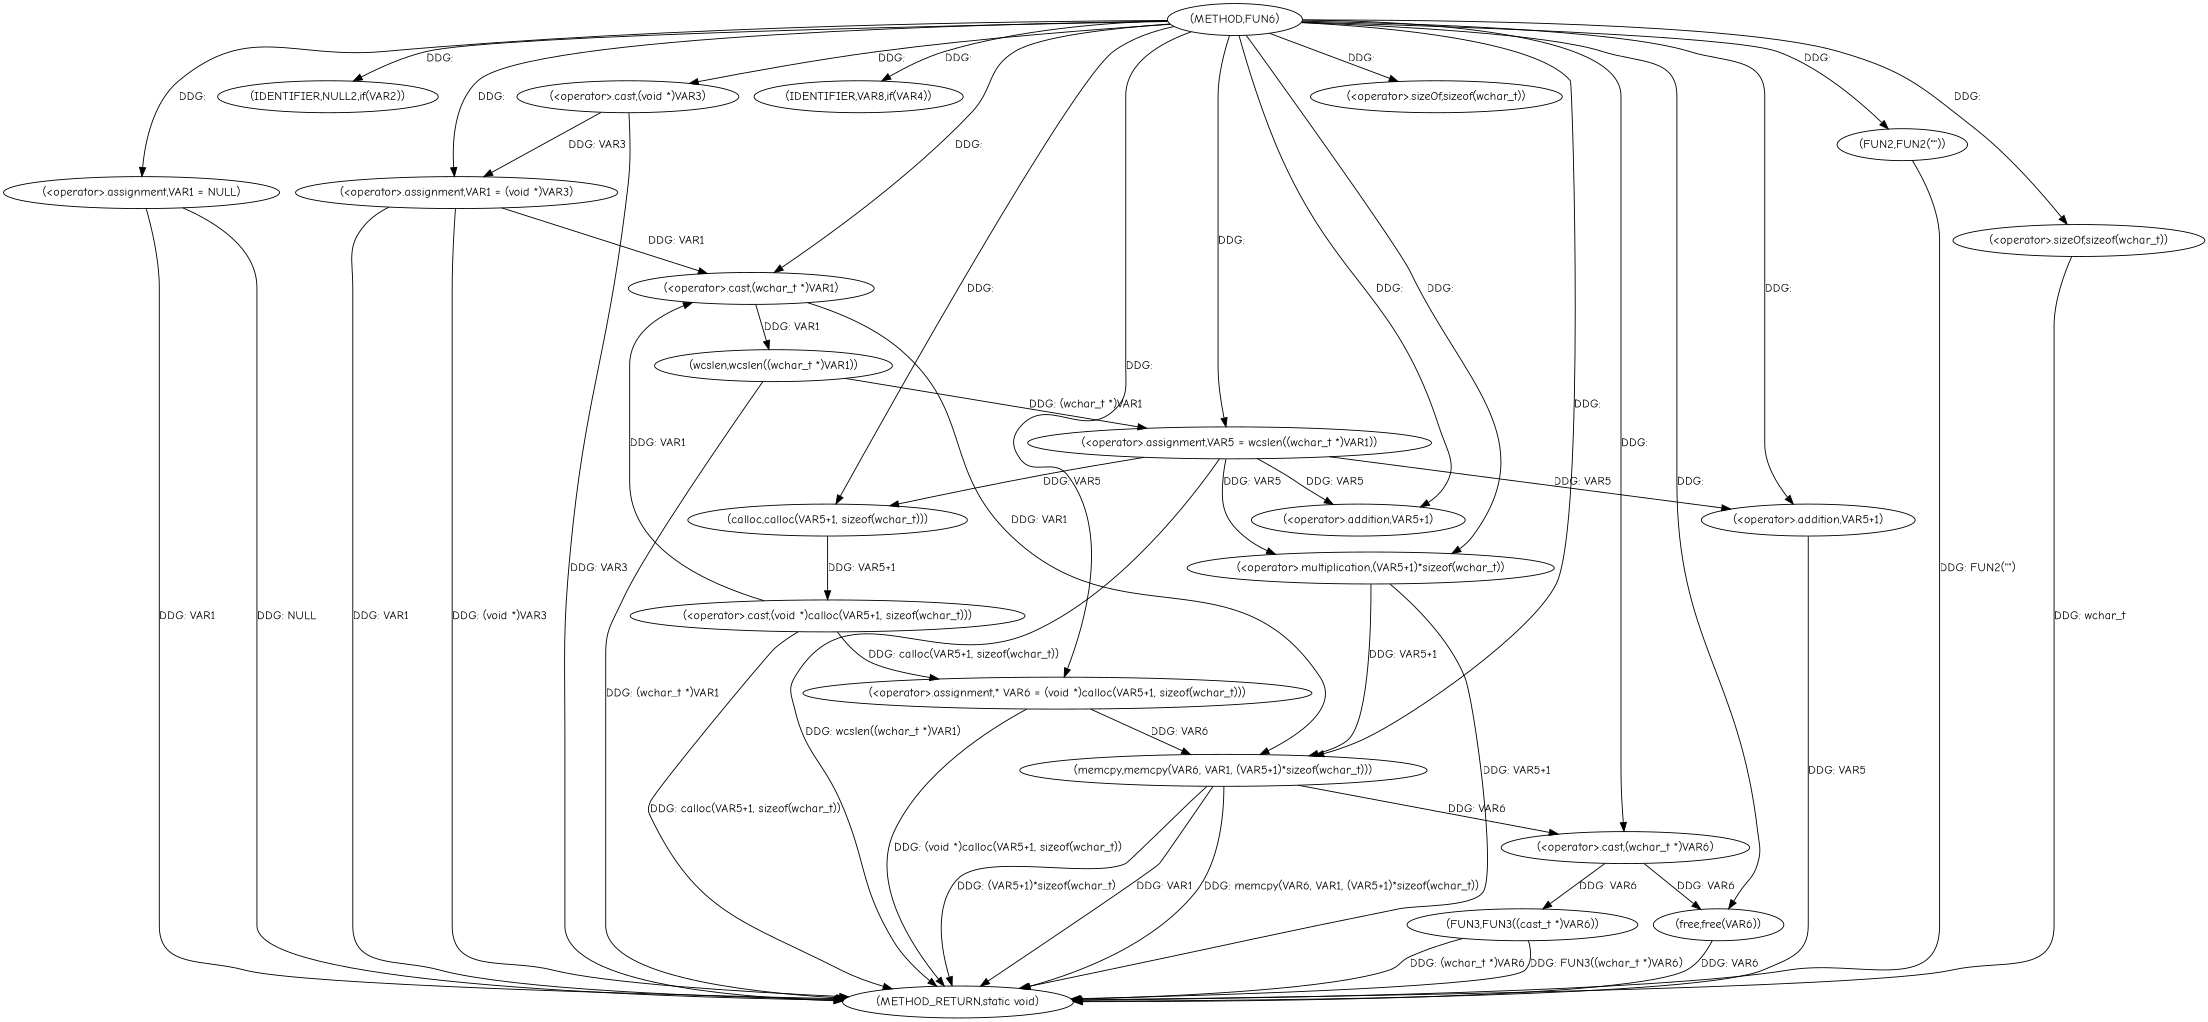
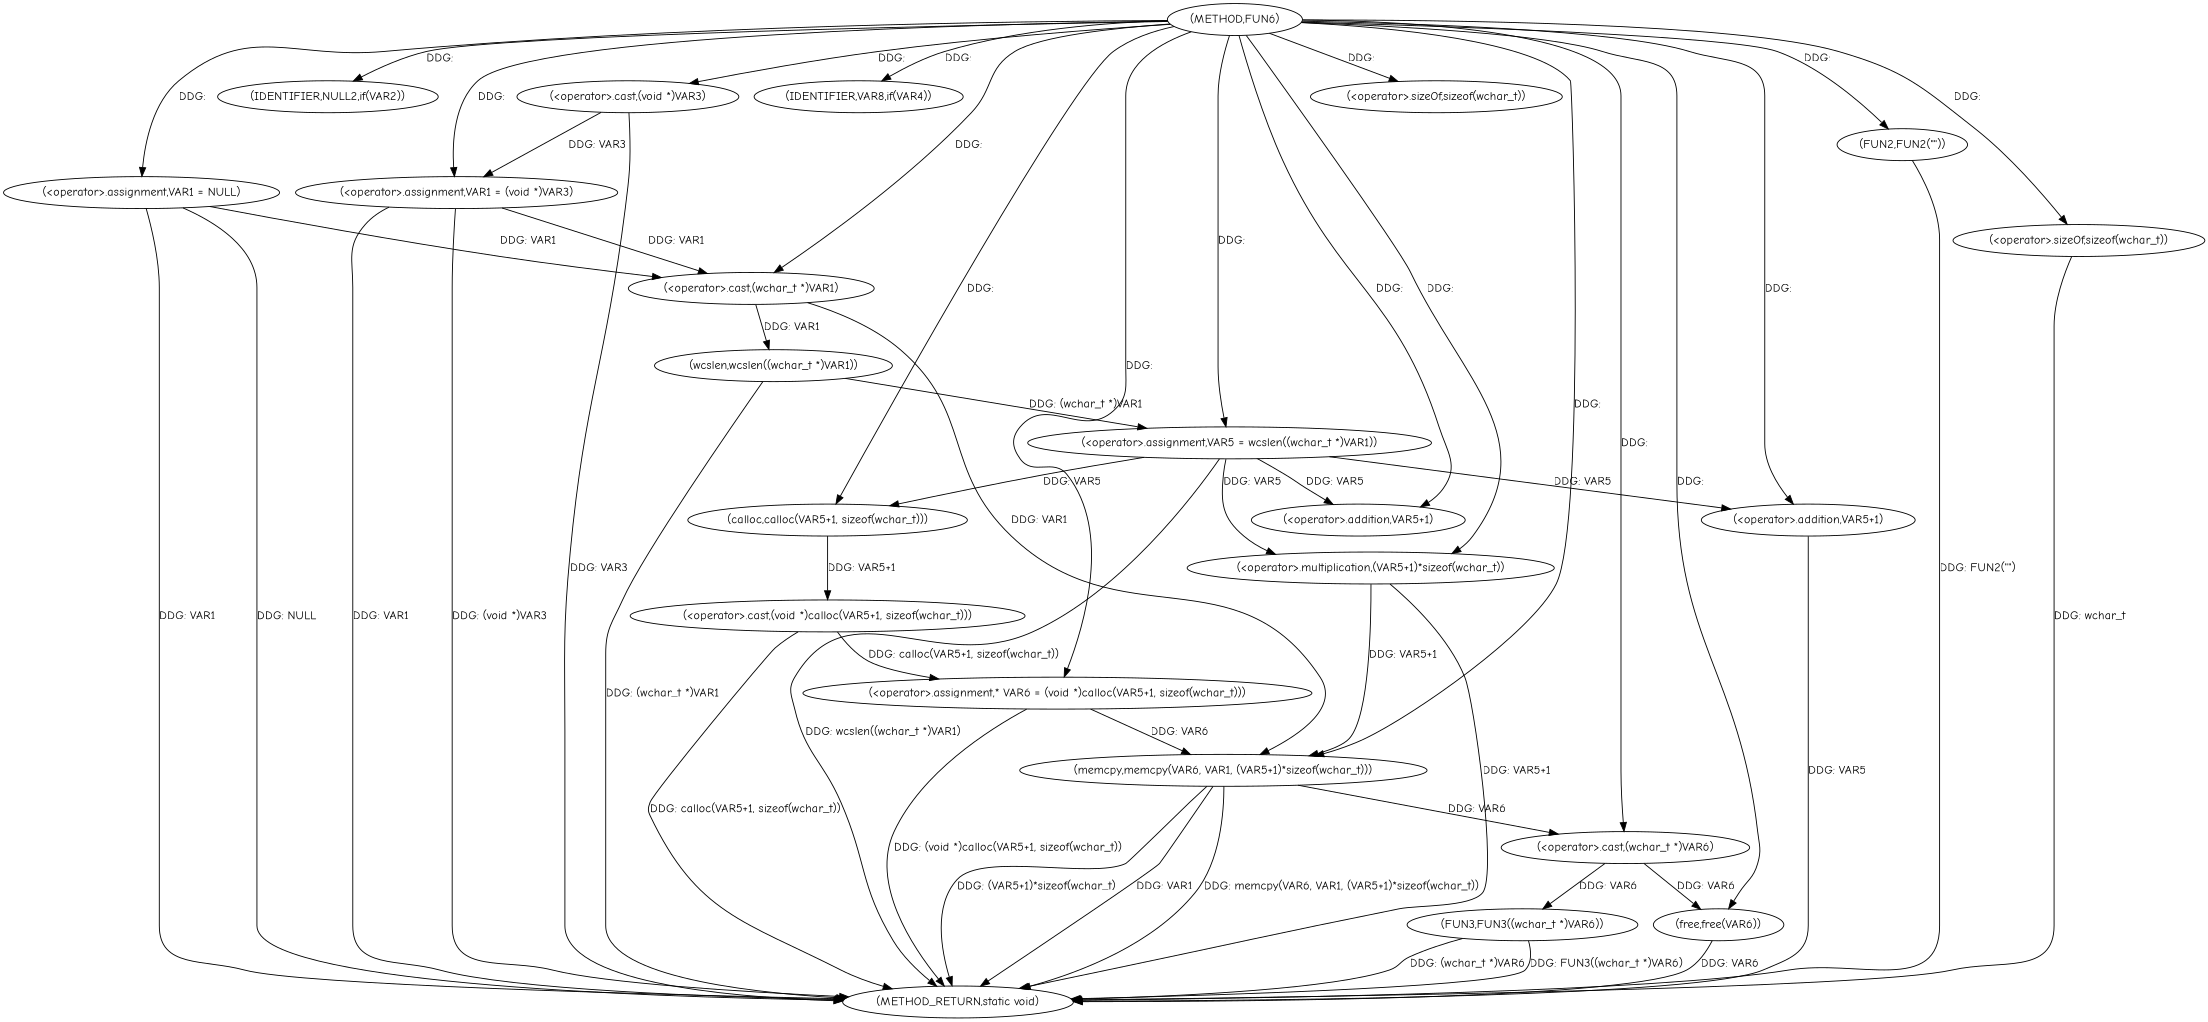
edge "(<operator>.cast,(void *)calloc(VAR5+1, sizeof(wchar_t)))" -> "(<operator>.cast,(wchar_t *)VAR1)": now "(<operator>.assignment,VAR1 = NULL)" -> "(<operator>.cast,(wchar_t *)VAR1)"
node "(FUN3,FUN3((cast_t *)VAR6))": label "(FUN3,FUN3((cast_t *)VAR6))" -> "(FUN3,FUN3((wchar_t *)VAR6))"
